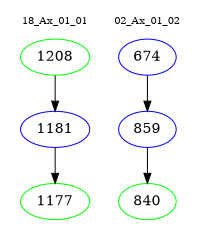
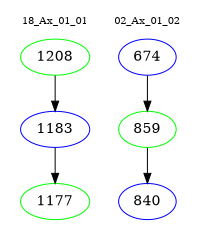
node "1181": label "1181" -> "1183"
node "859": color blue -> green
node "840": color green -> blue
